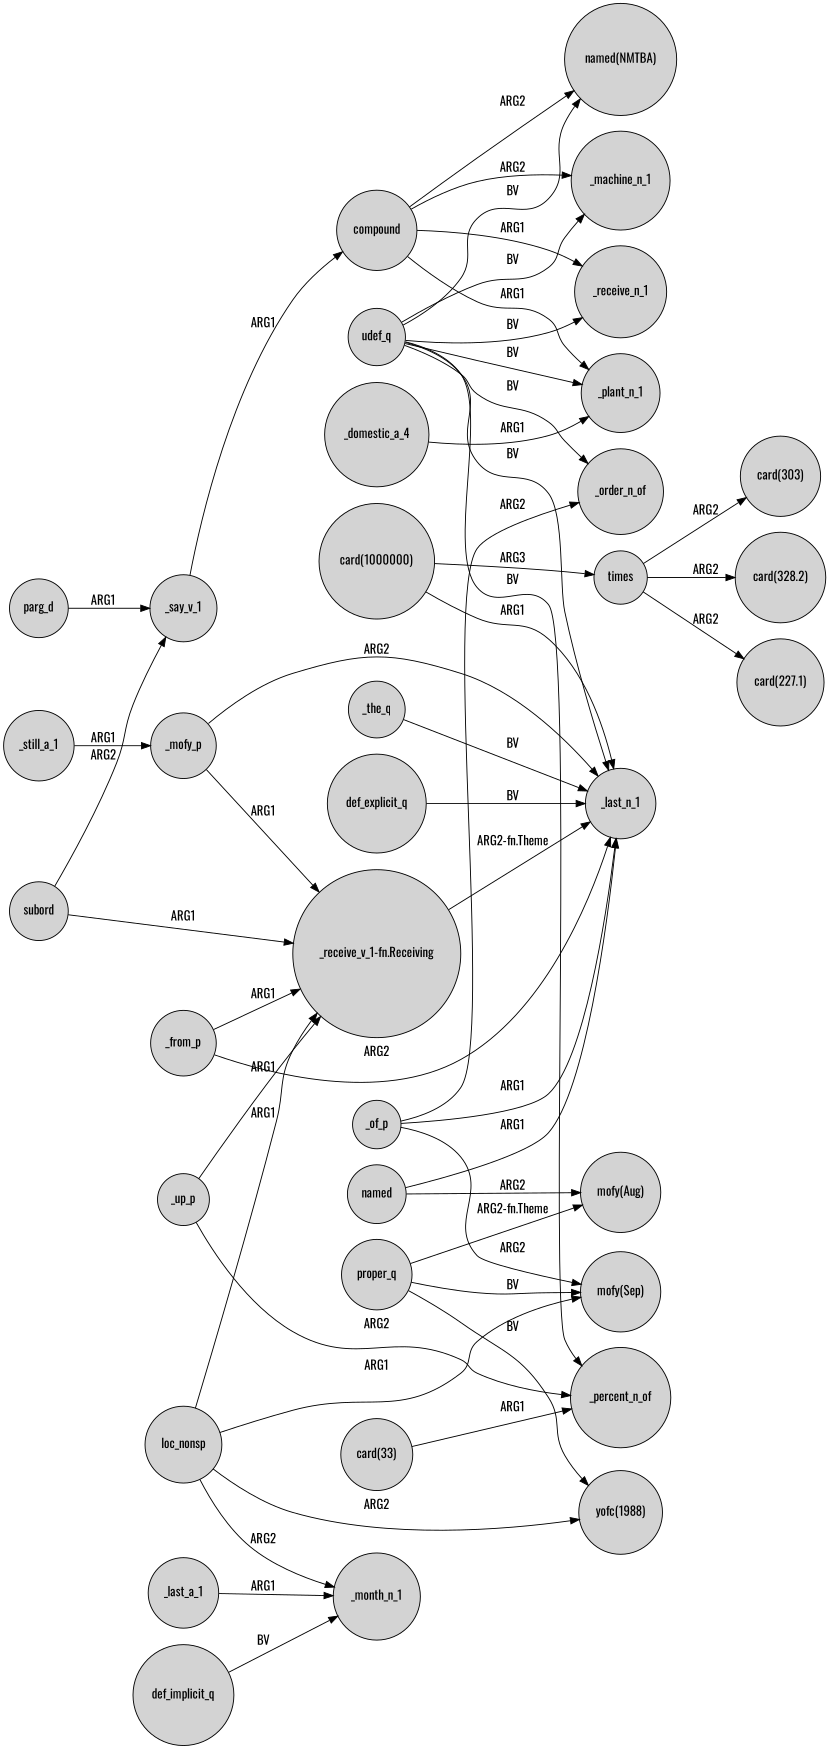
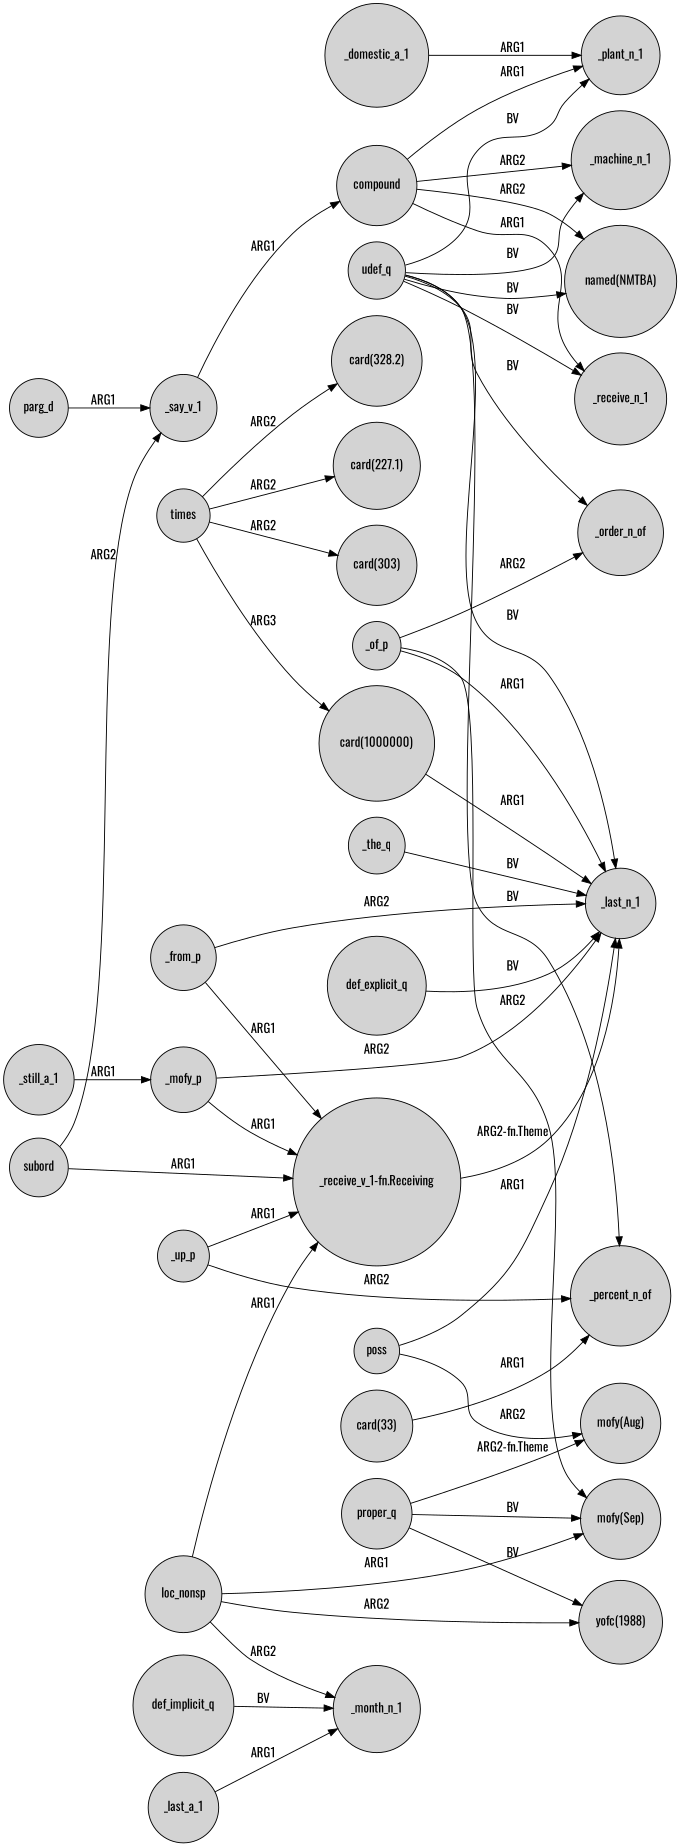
node "_domestic_a_4": label "_domestic_a_4" -> "_domestic_a_1"
edge "card(1000000)" -> "times": reversed
node "named": label "named" -> "poss"
